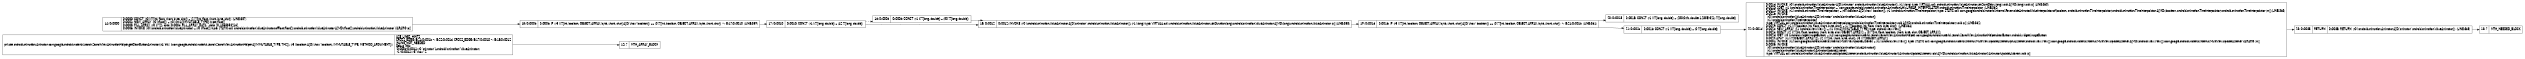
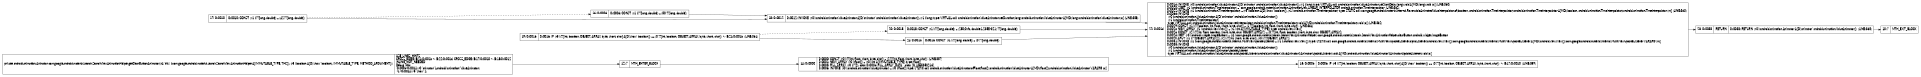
node "22: 0x001d": text "0x0026: INVOKE" -> "0x0066: INVOKE"
edge "19: 0x0016" -> "20: 0x0018": style solid -> dashed
edge "15: 0x000b" -> "17: 0x0010": removed
edge "18: 0x0012" -> "19: 0x0016": now "18: 0x0012" -> "22: 0x001d"
edge "20: 0x0018" -> "22: 0x001d": added
node "13: ?": text "MTH_NEEDED_BLOCK" -> "MTH_EXIT_BLOCK"
node "12: ?": text "MTH_ARRAY_BLOCK" -> "MTH_ENTER_BLOCK"
edge "12: ?" -> "14: 0x0000": added
